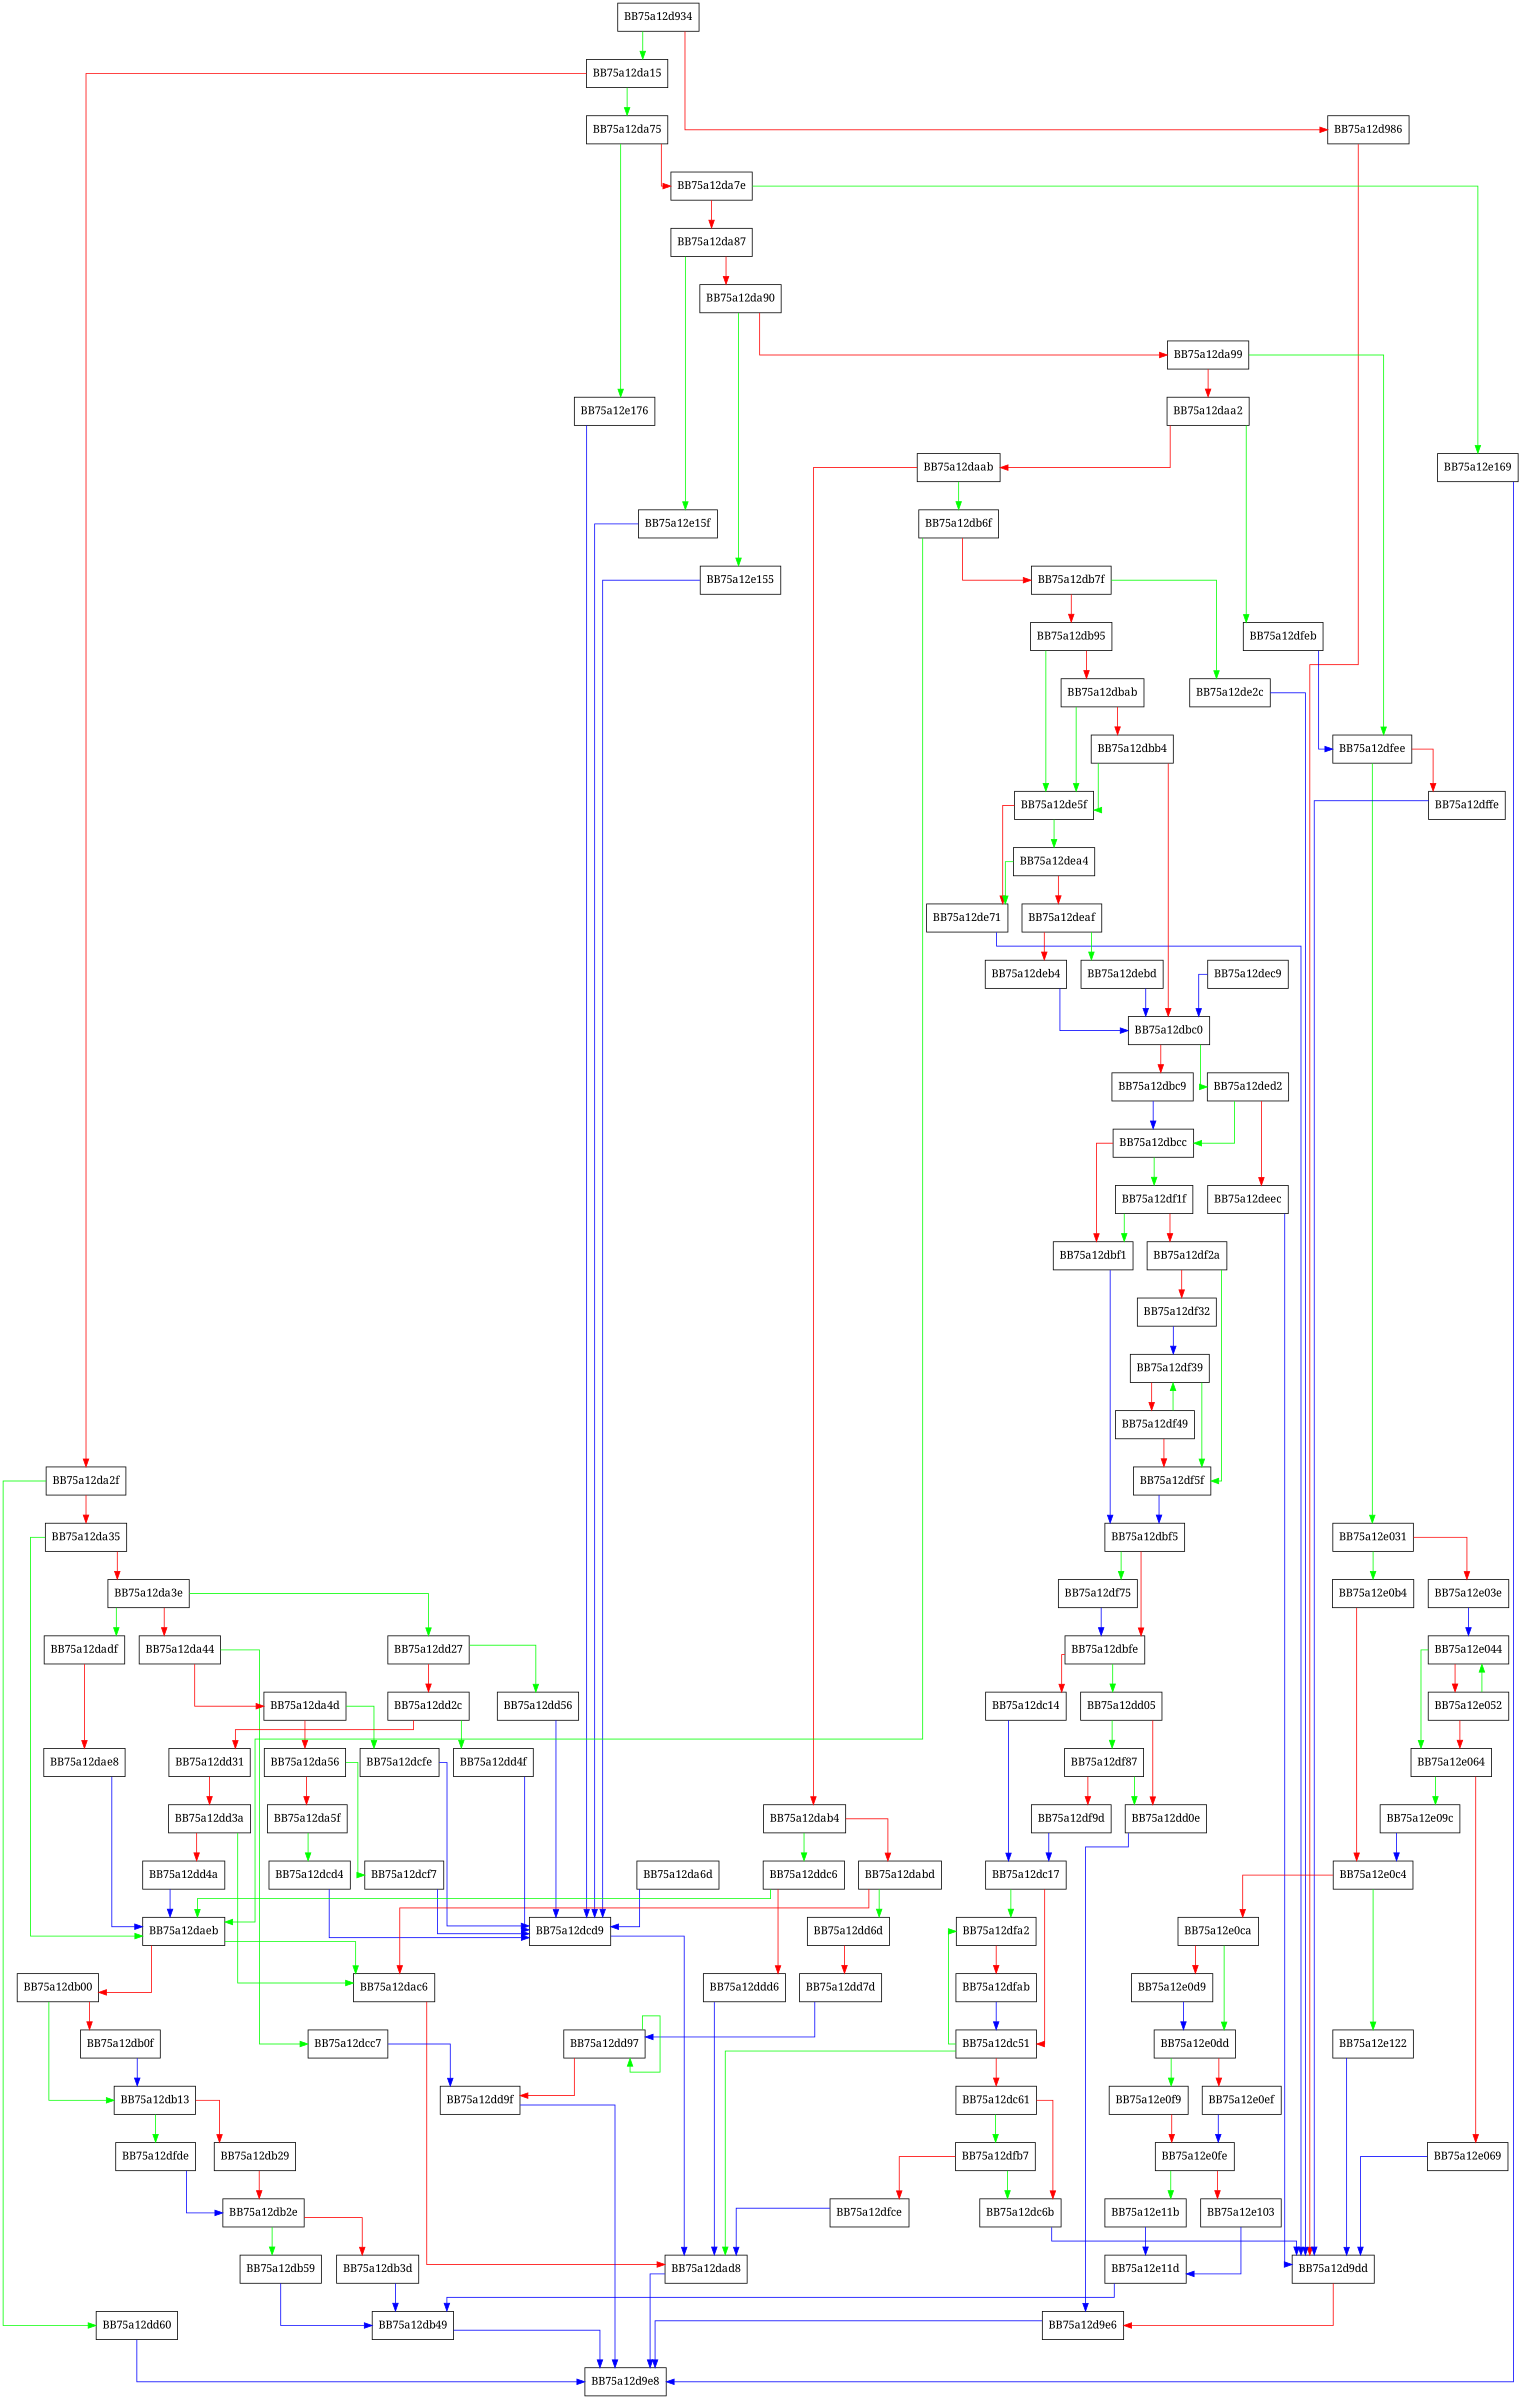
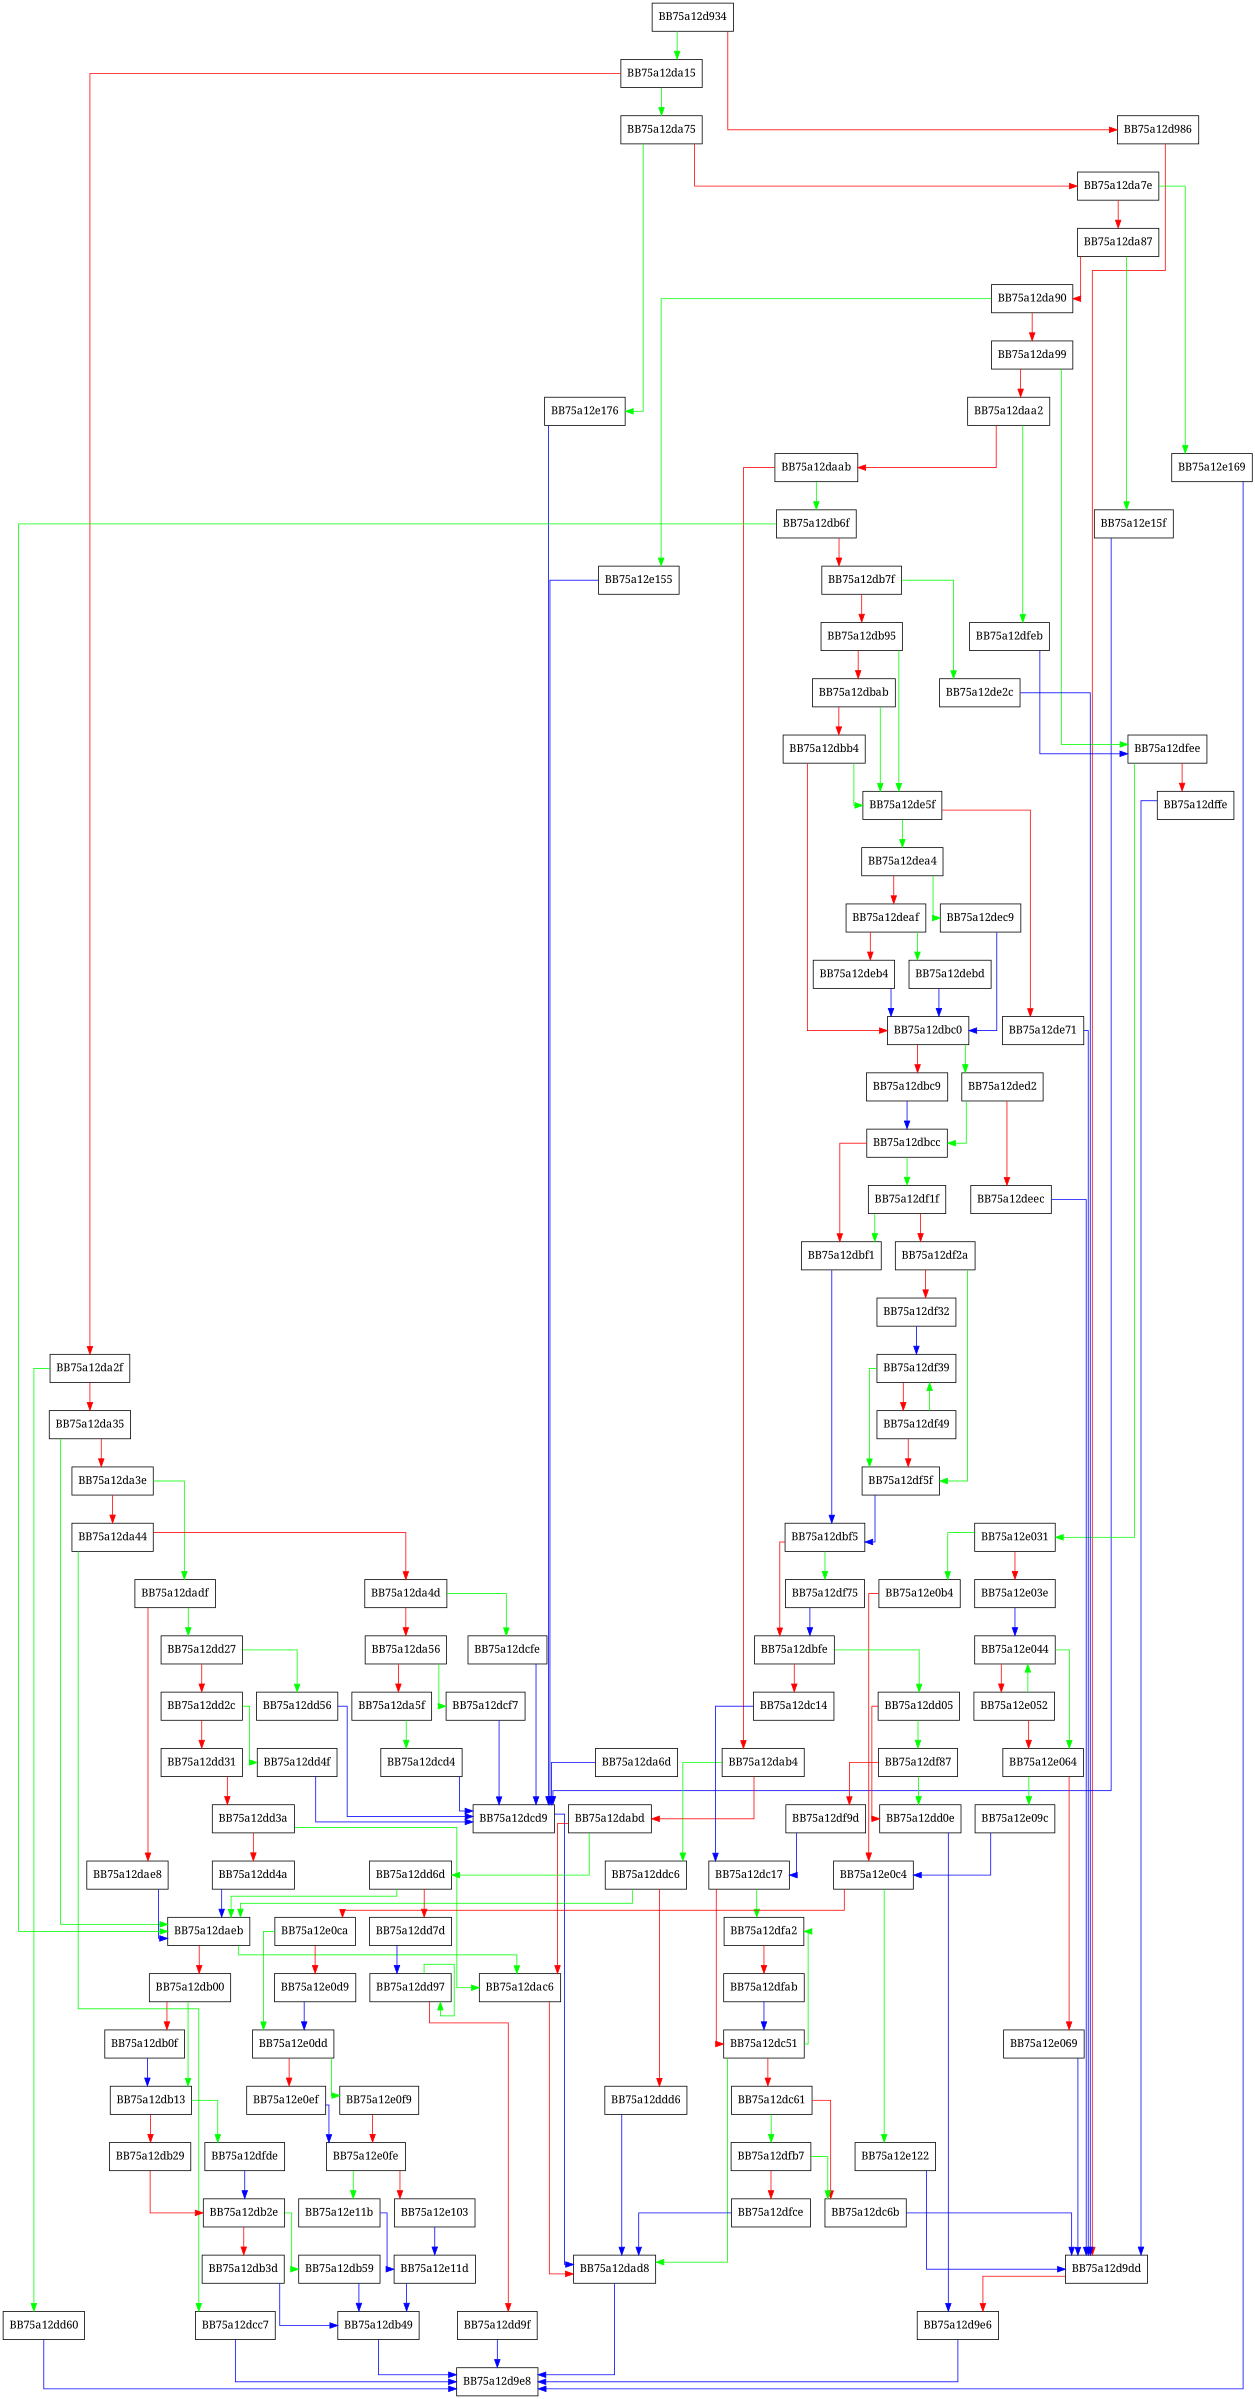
edge "BB75a12dea4" -> "BB75a12de71": now "BB75a12dea4" -> "BB75a12dec9"
edge "BB75a12da3e" -> "BB75a12dd27": now "BB75a12dadf" -> "BB75a12dd27"
edge "BB75a12dd6d" -> "BB75a12daeb": added
edge "BB75a12dcc7" -> "BB75a12dd9f": now "BB75a12dcc7" -> "BB75a12d9e8"
